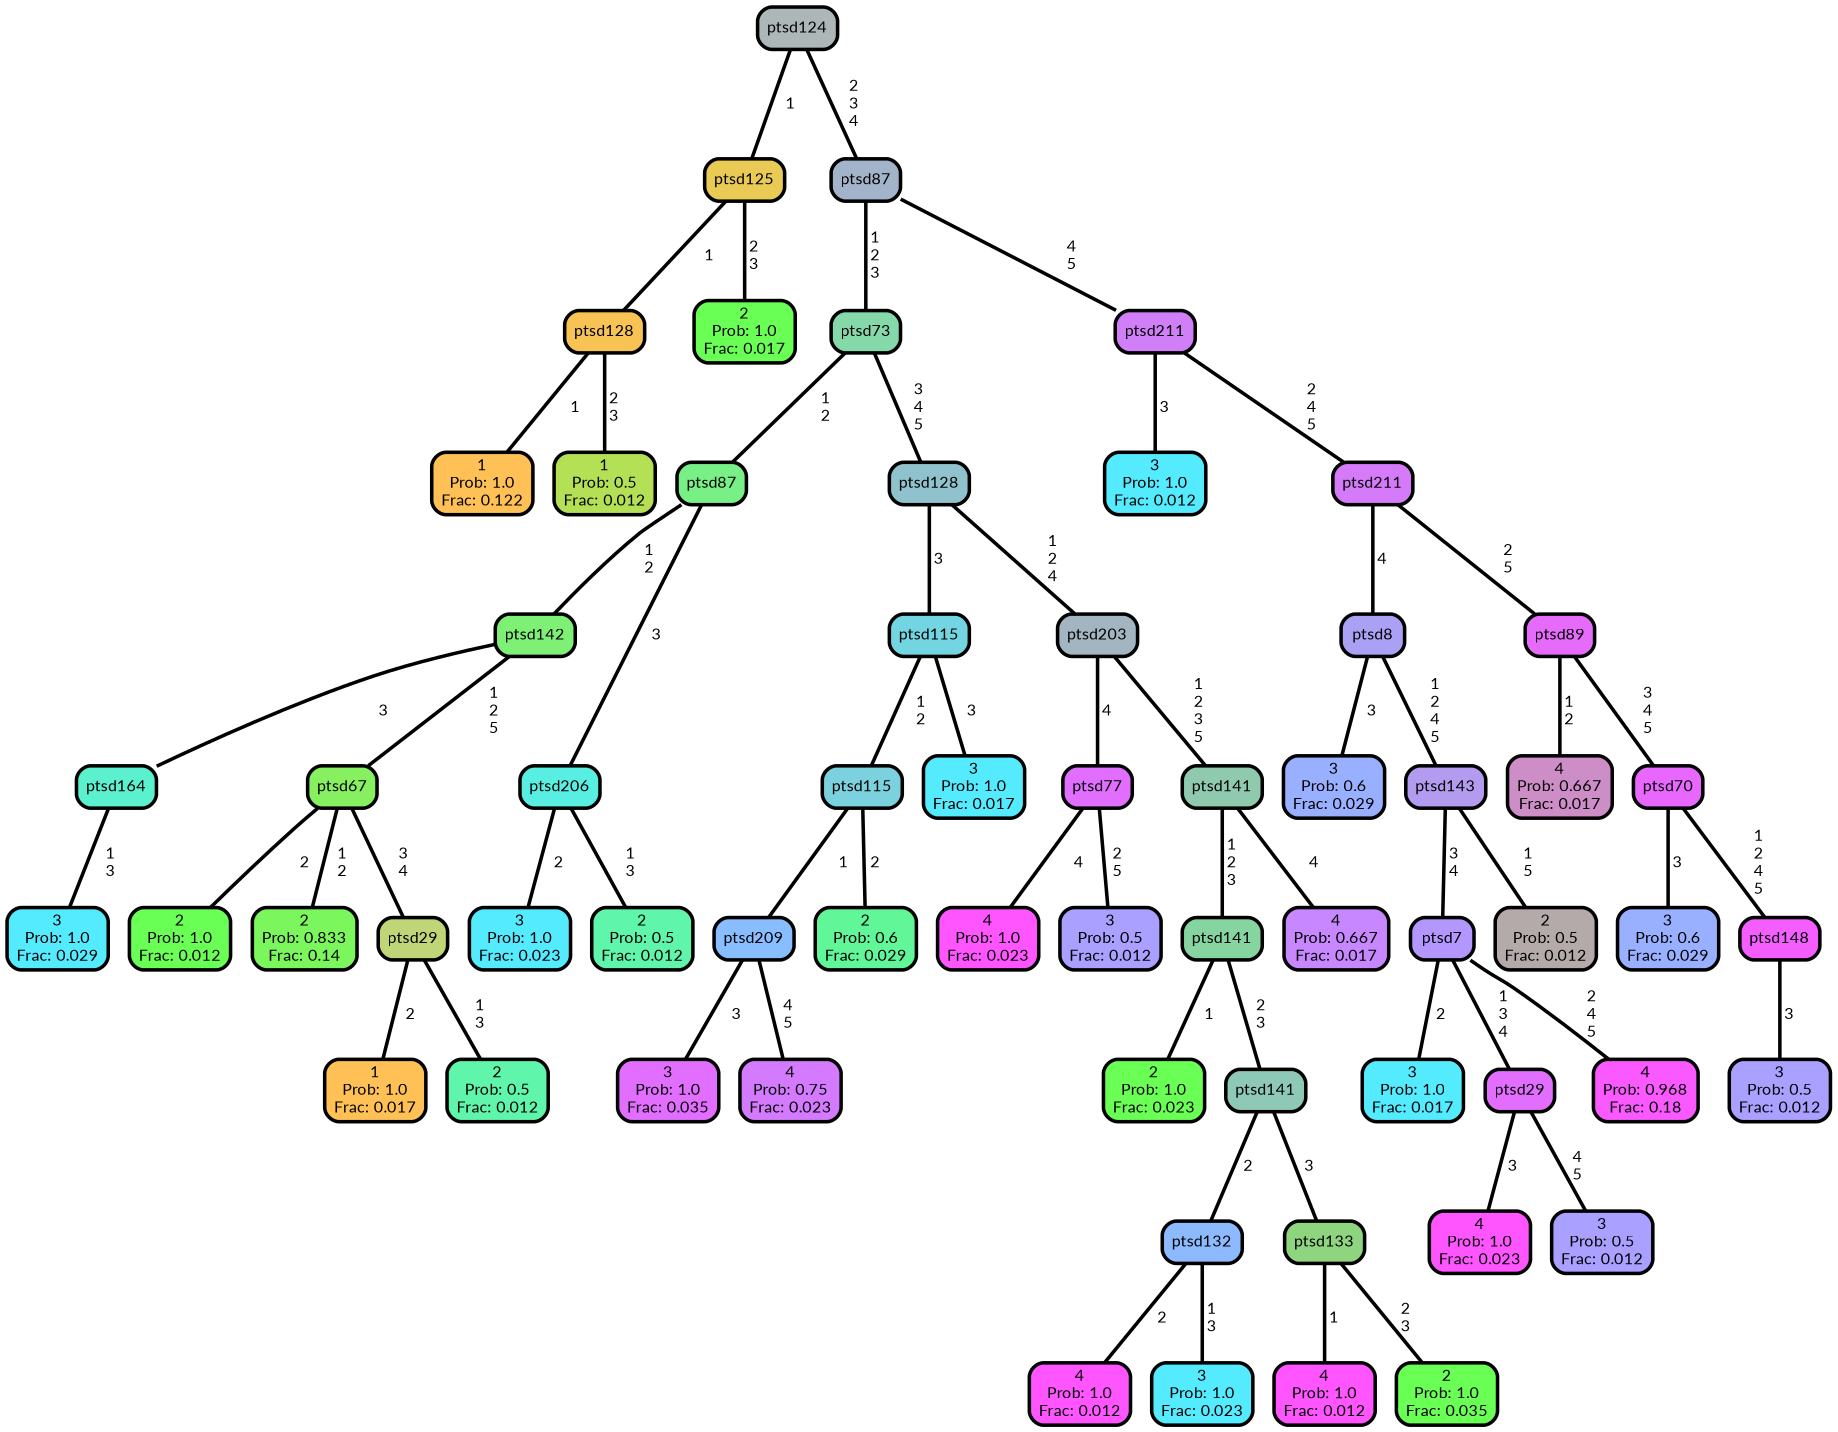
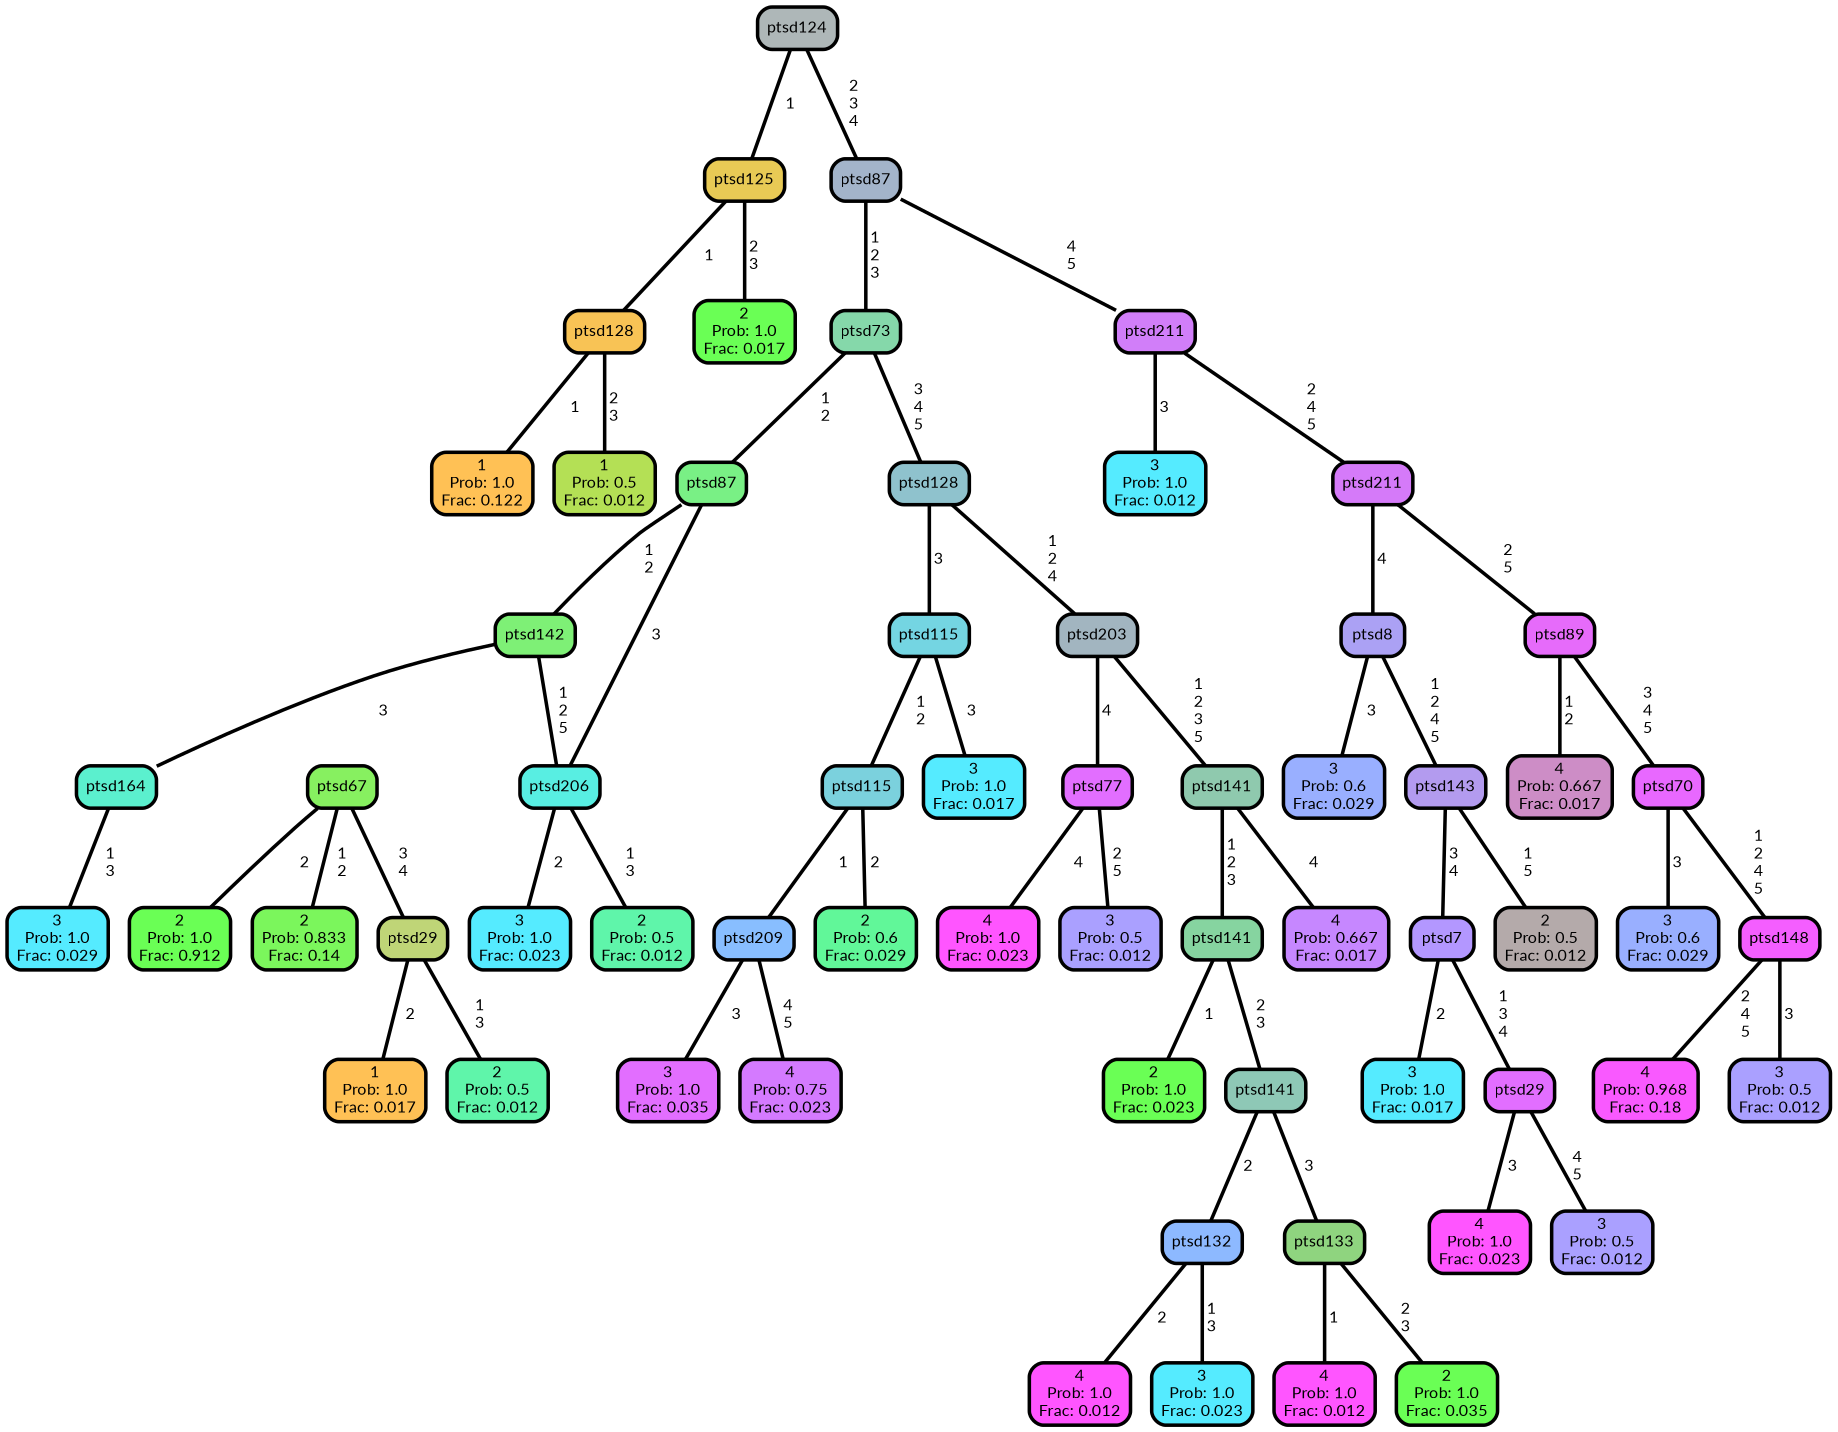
edge "ptsd142" -- "ptsd67": now "ptsd142" -- "ptsd206"
node "2 Prob: 1.0 Frac: 0.012": label "2 Prob: 1.0 Frac: 0.012" -> "2 Prob: 1.0 Frac: 0.912"
edge "ptsd7" -- "4 Prob: 0.968 Frac: 0.18": now "ptsd148" -- "4 Prob: 0.968 Frac: 0.18"
